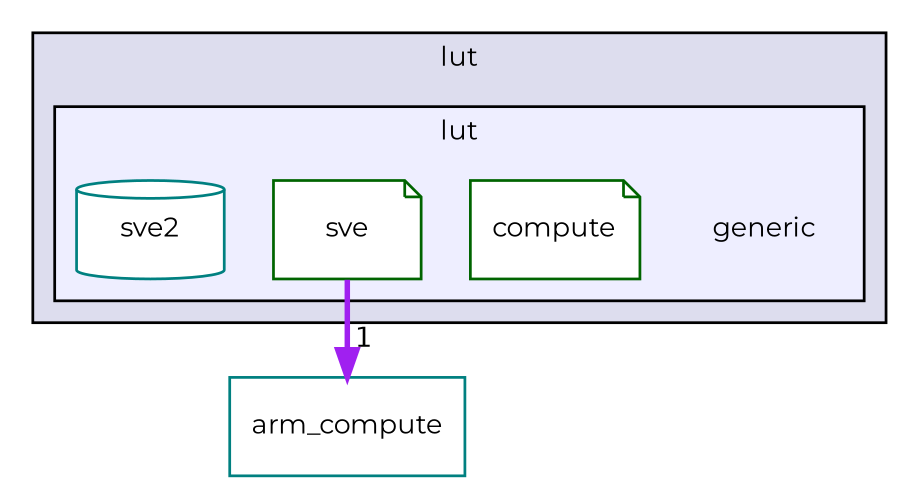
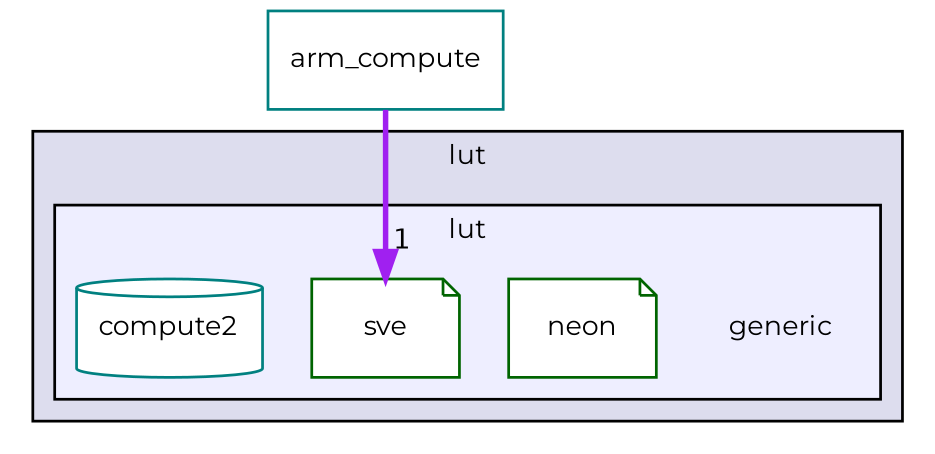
node "sve2": label "sve2" -> "compute2"
node "compute": label "compute" -> "neon"
edge "sve" -> "arm_compute": reversed
